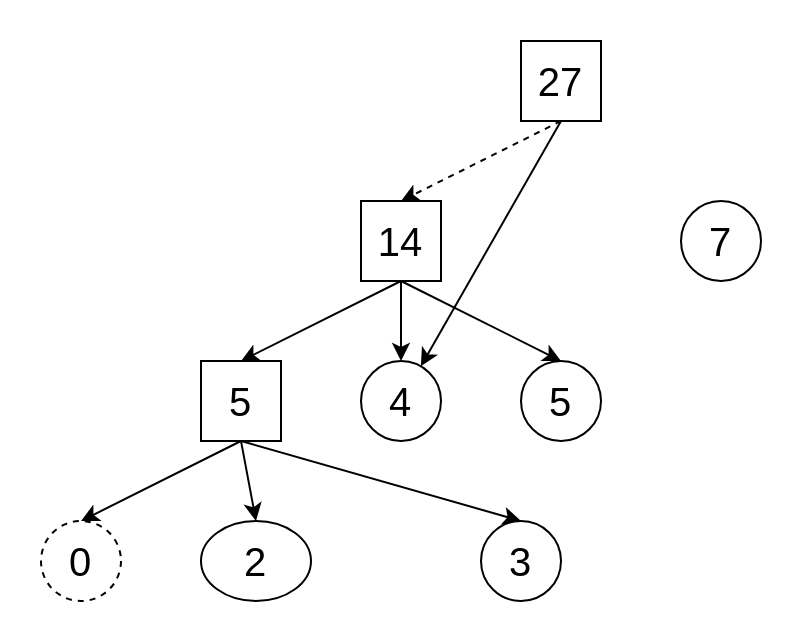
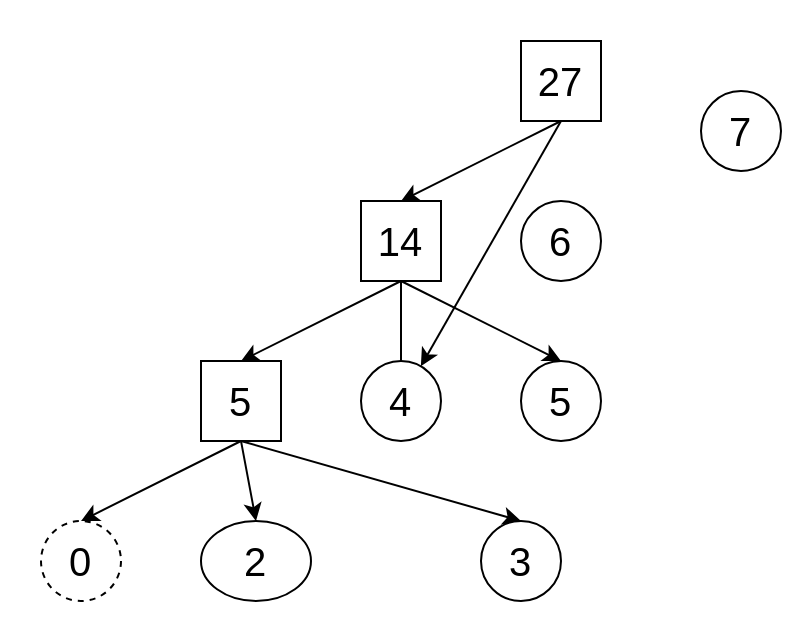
edge "27" -> "14": style dashed -> solid
node "6": added
node "7": moved (721, 241) -> (741, 131)
edge "14" -> "4": arrowhead classic -> none
